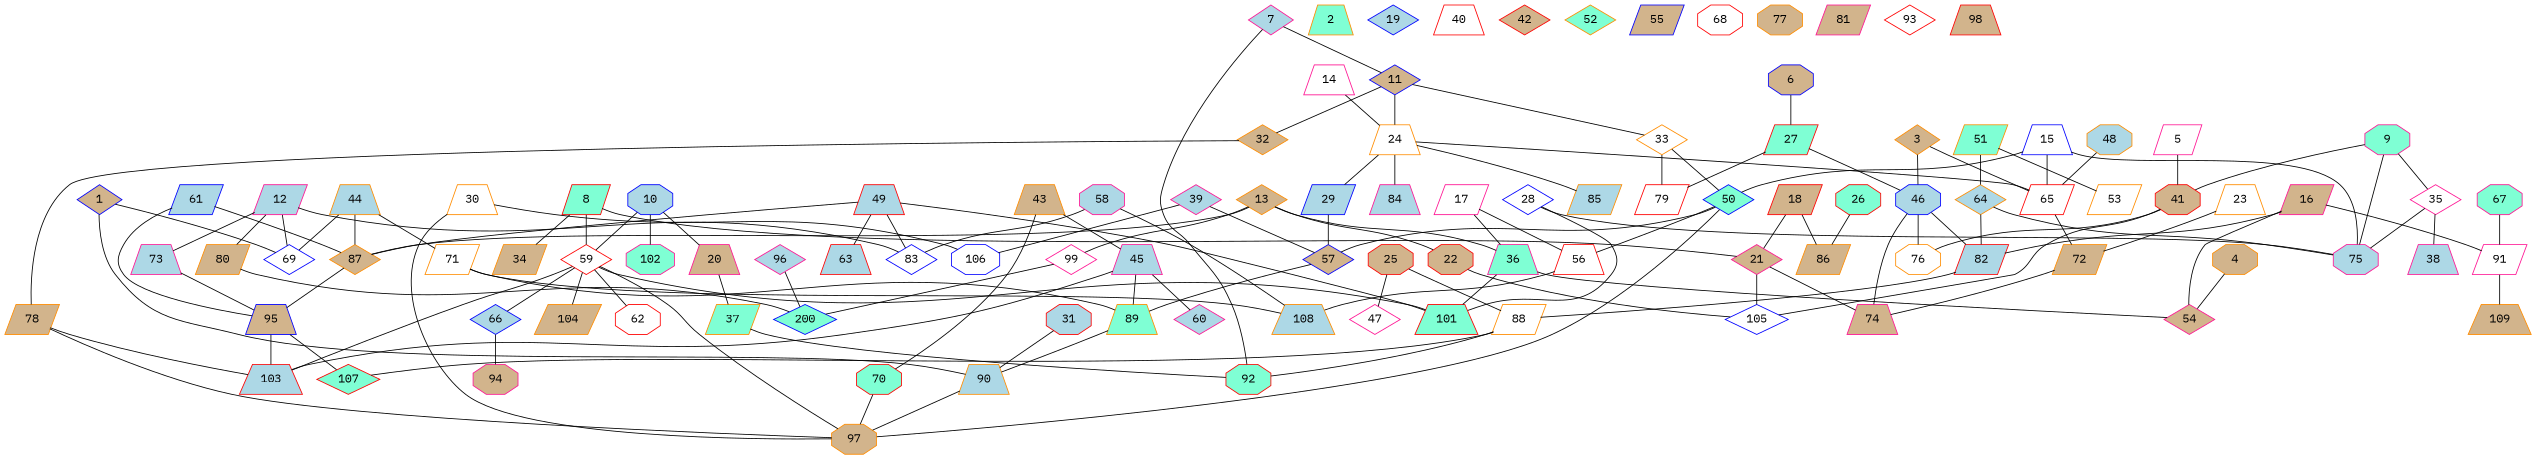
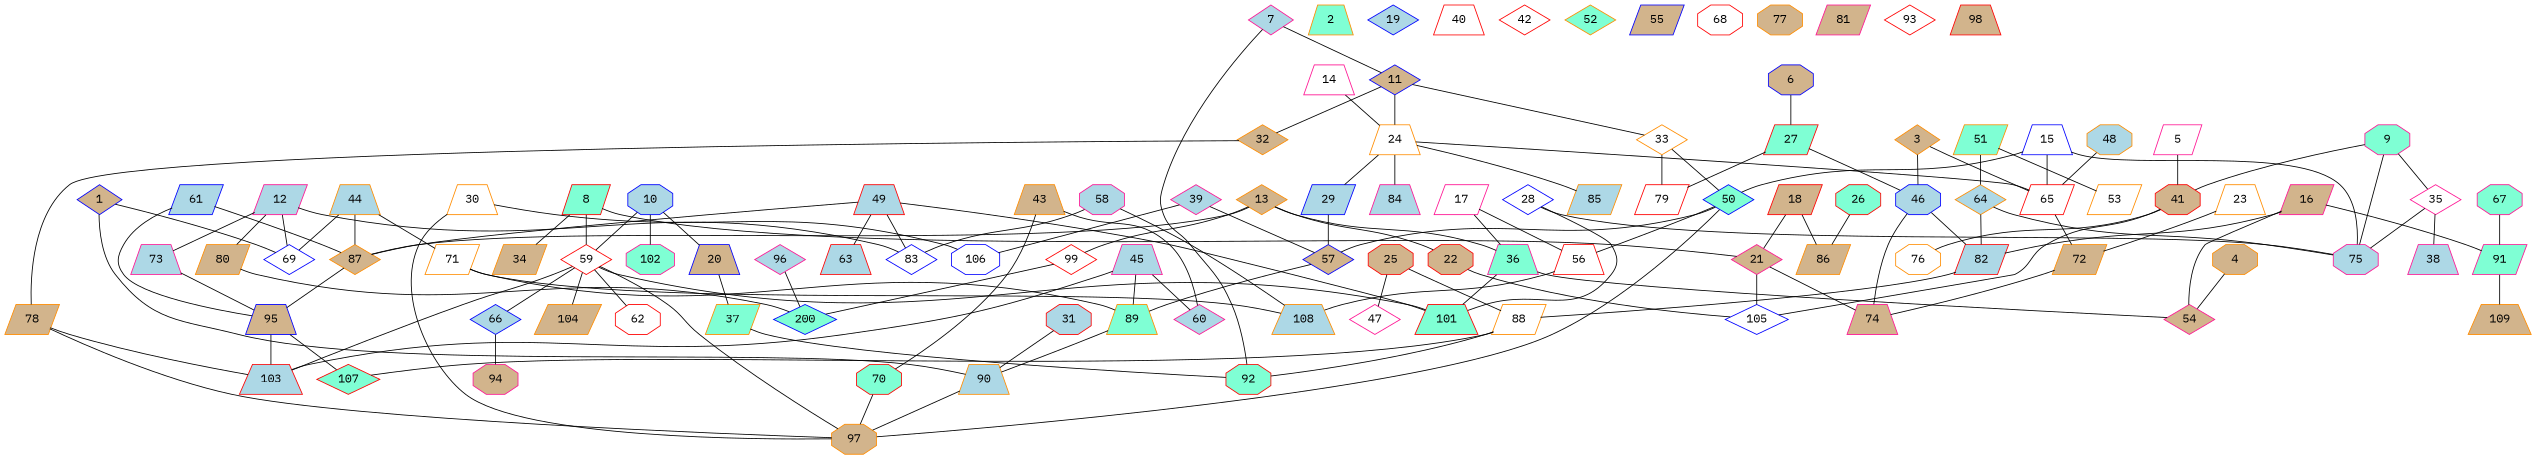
node "42": fillcolor tan -> white
edge "46" -- "76": removed
edge "43" -- "45": now "43" -- "60"
node "20": color deeppink -> blue
node "99": color deeppink -> red
node "91": fillcolor white -> aquamarine
